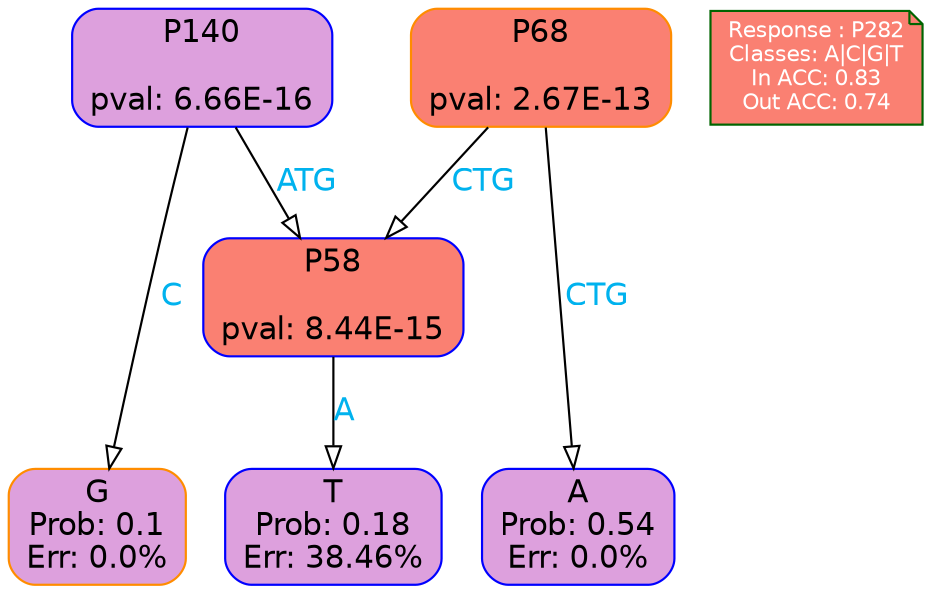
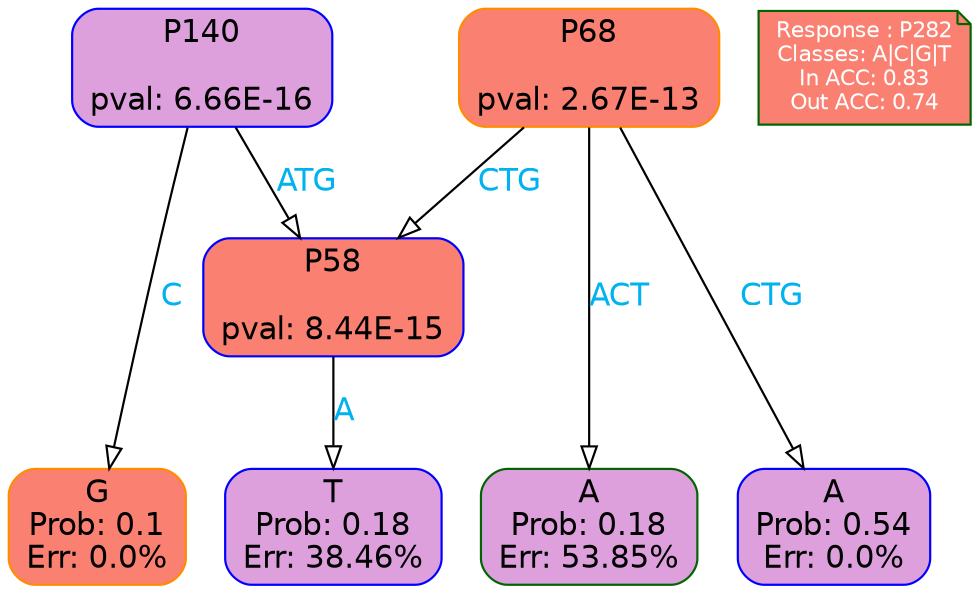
node "G Prob: 0.1 Err: 0.0%": fillcolor plum -> salmon
node "A Prob: 0.18 Err: 53.85%": added
